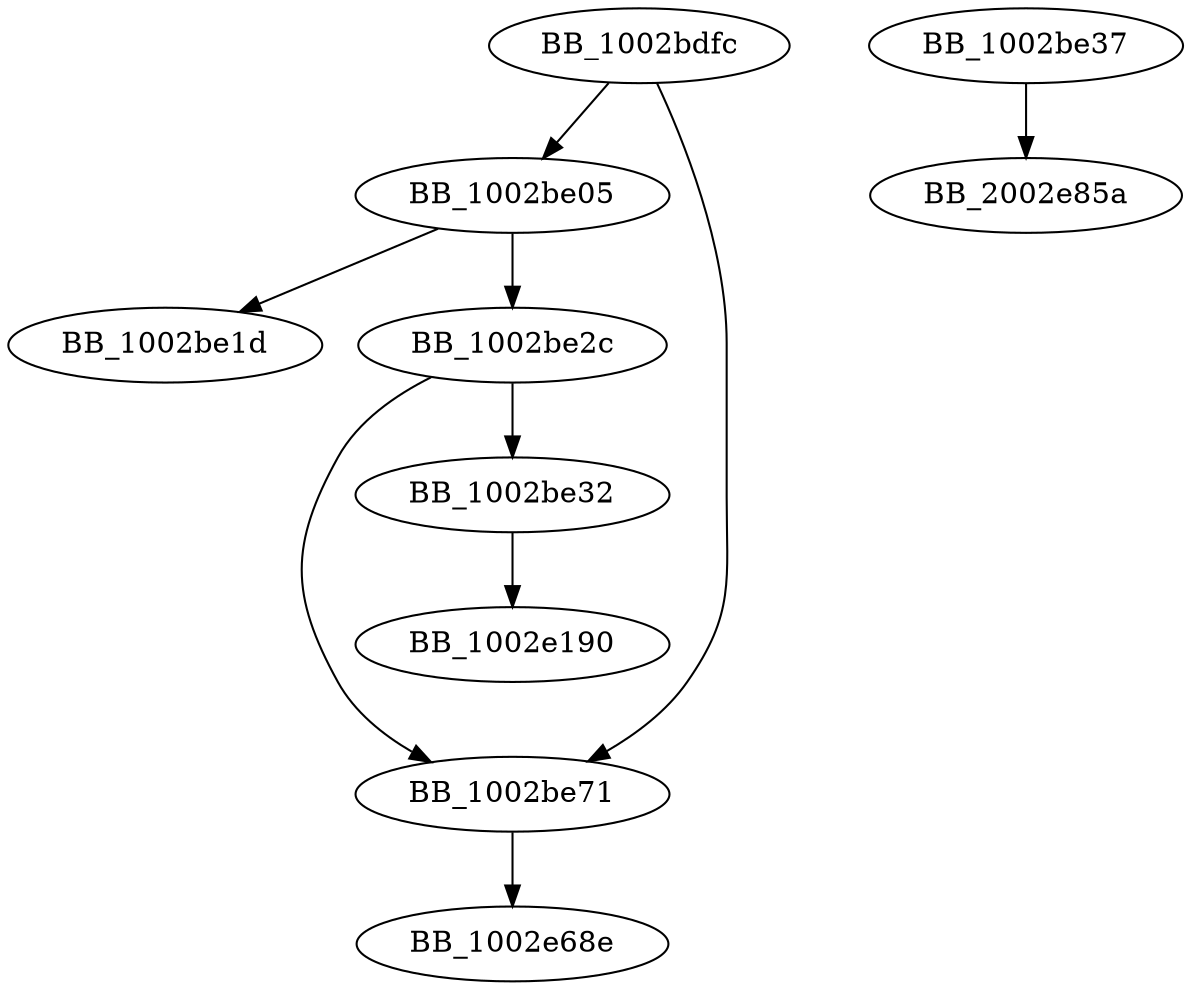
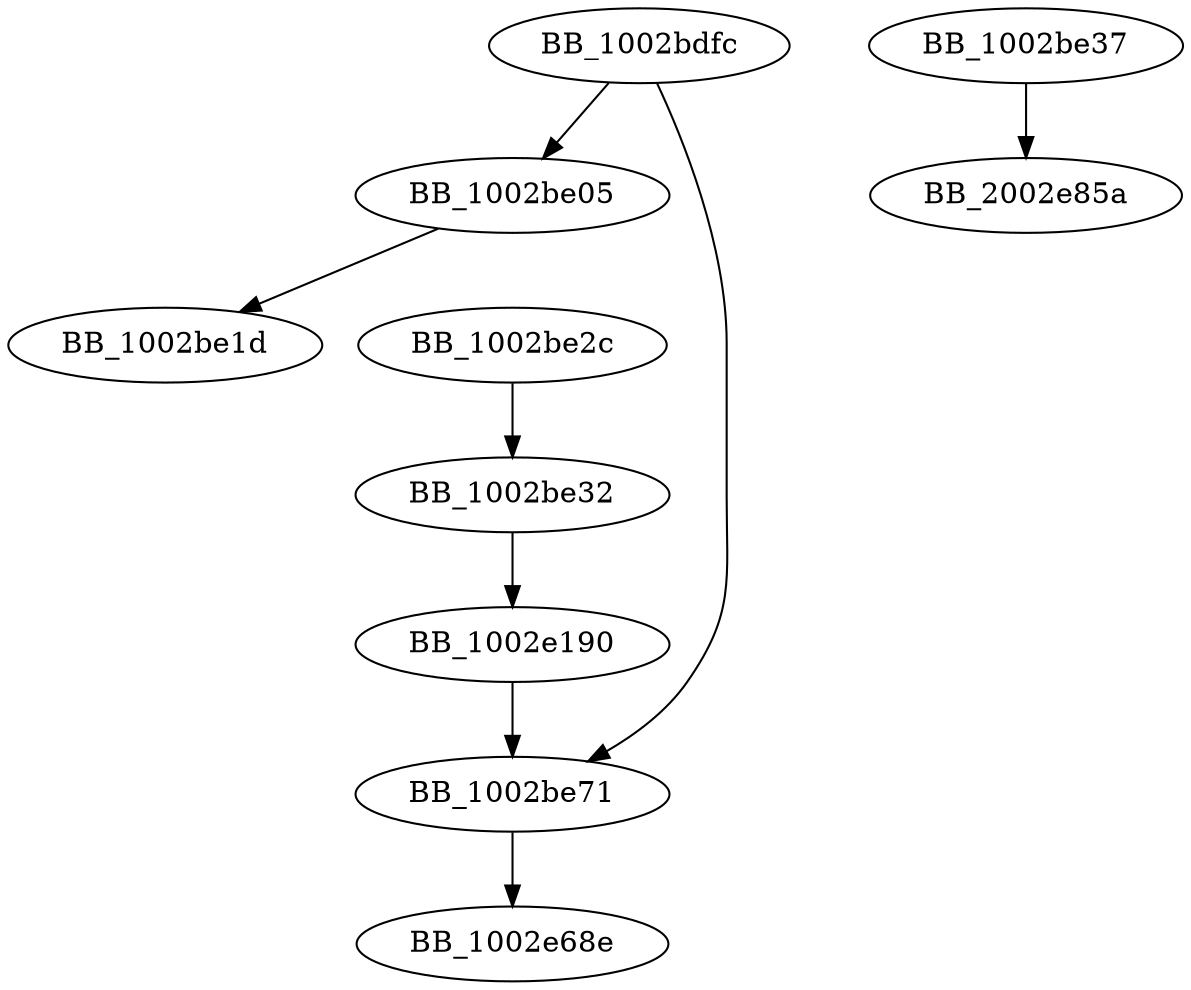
edge "BB_1002be05" -> "BB_1002be2c": removed
edge "BB_1002be2c" -> "BB_1002be71": now "BB_1002e190" -> "BB_1002be71"
